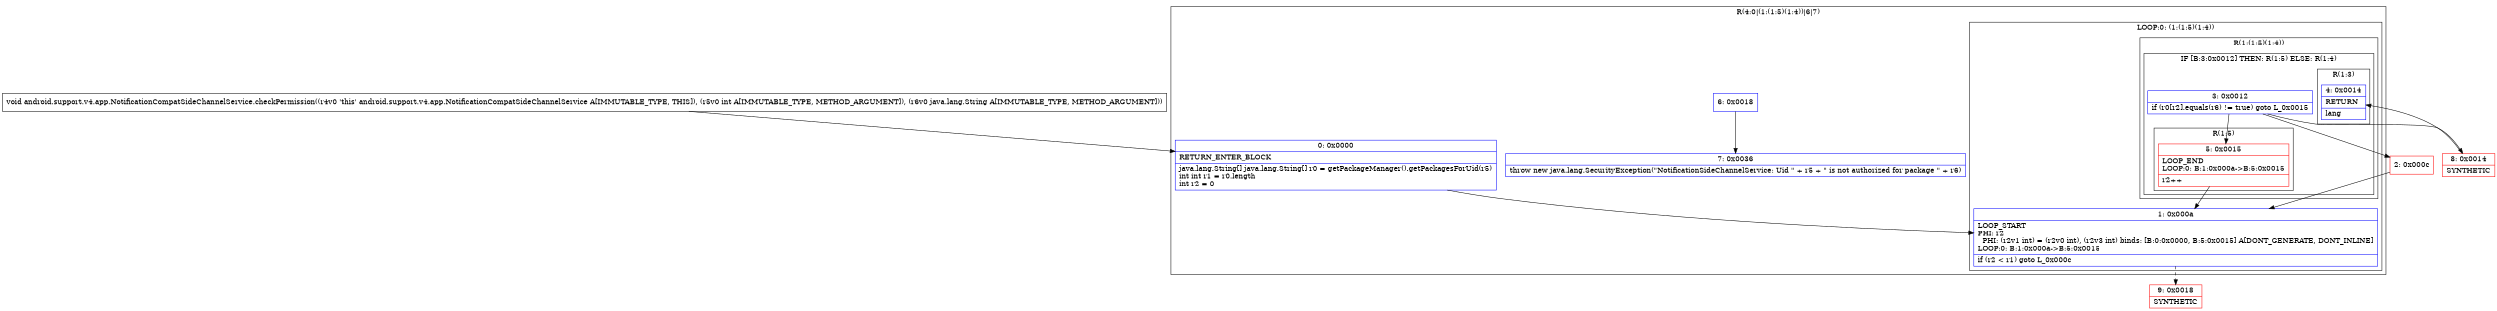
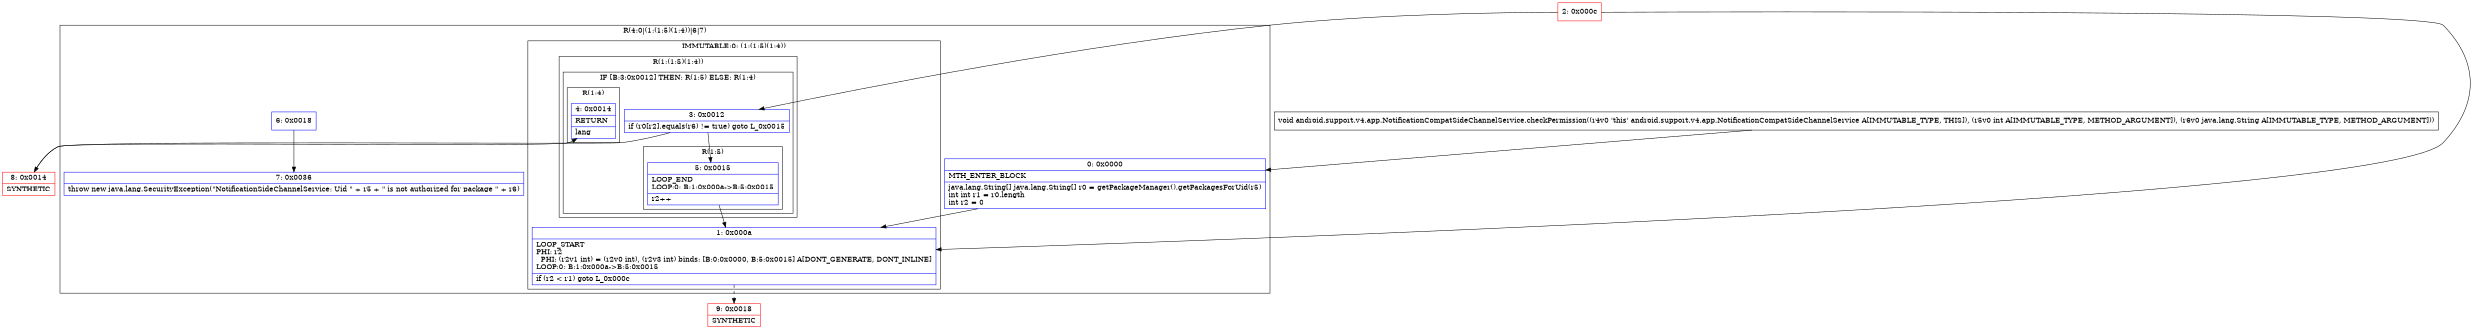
cluster "LOOP:0: (1:(1:5)(1:4))": label "LOOP:0: (1:(1:5)(1:4))" -> "IMMUTABLE:0: (1:(1:5)(1:4))"
cluster "R(1:3)": label "R(1:3)" -> "R(1:4)"
edge "3: 0x0012" -> "2: 0x000c": reversed
node "0: 0x0000": text "RETURN_ENTER_BLOCK" -> "MTH_ENTER_BLOCK"
node "5: 0x0015": color red -> blue
